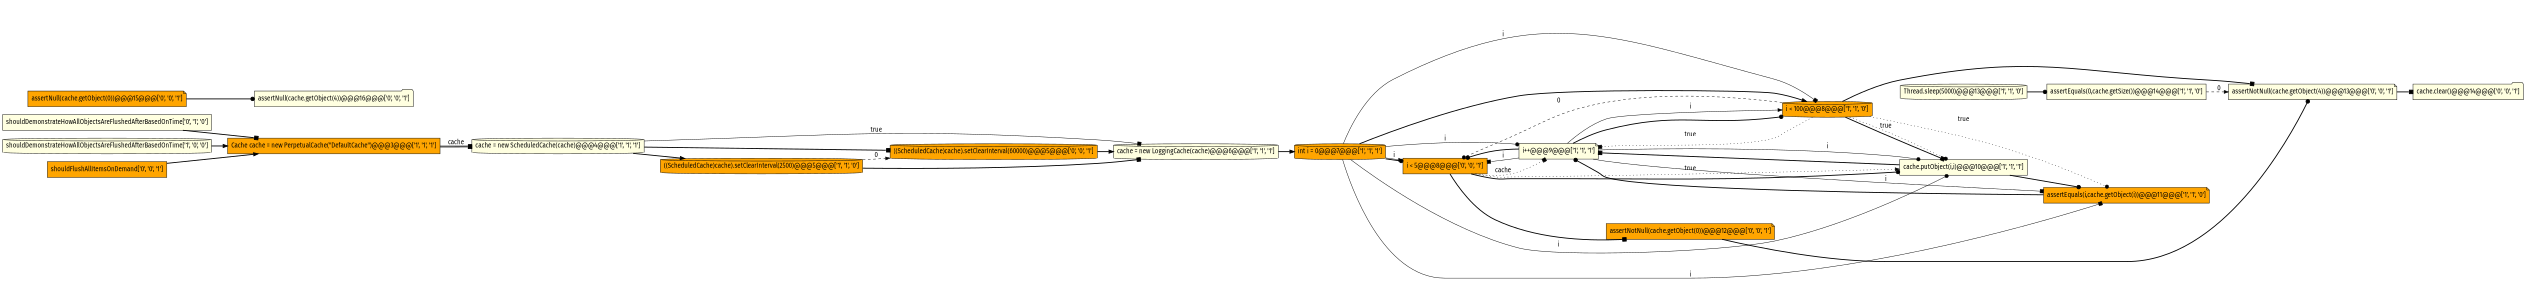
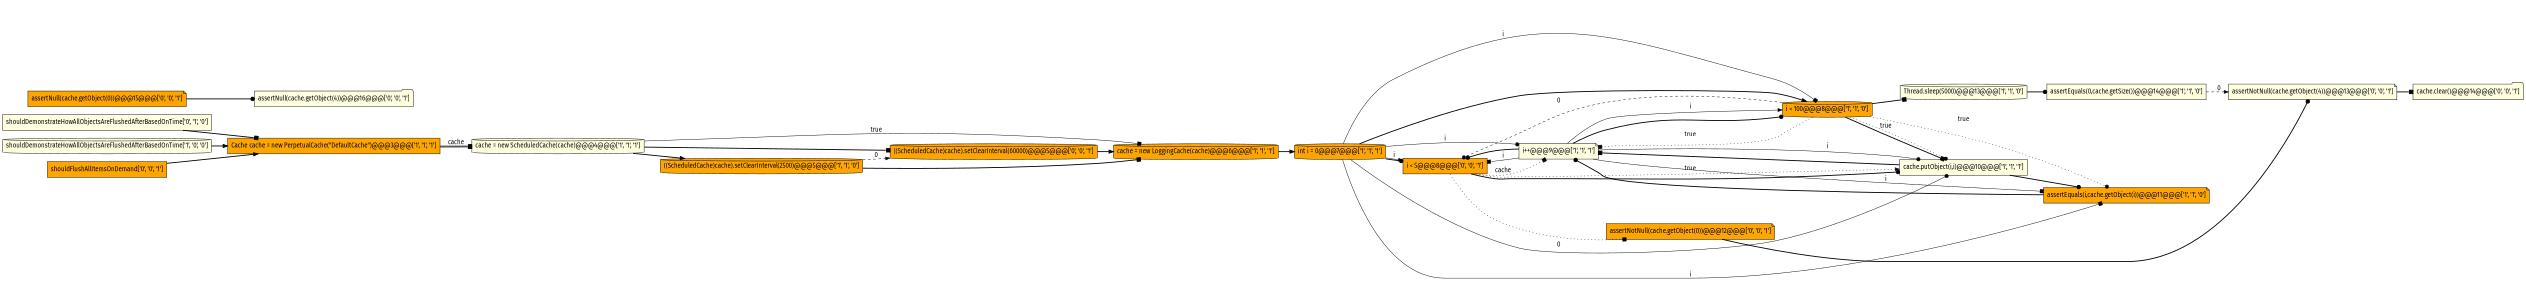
edge "i < 100@@@8@@@['1', '1', '0']" -> "assertNotNull(cache.getObject(4))@@@13@@@['0', '0', '1']": now "i < 100@@@8@@@['1', '1', '0']" -> "Thread.sleep(5000)@@@13@@@['1', '1', '0']"
node "cache = new LoggingCache(cache)@@@6@@@['1', '1', '1']": fillcolor lightyellow -> orange
edge "i < 5@@@8@@@['0', '0', '1']" -> "assertNotNull(cache.getObject(0))@@@12@@@['0', '0', '1']": style bold -> dotted
edge "int i = 0@@@7@@@['1', '1', '1']" -> "cache.putObject(i,i)@@@10@@@['1', '1', '1']": label "i" -> "0"
